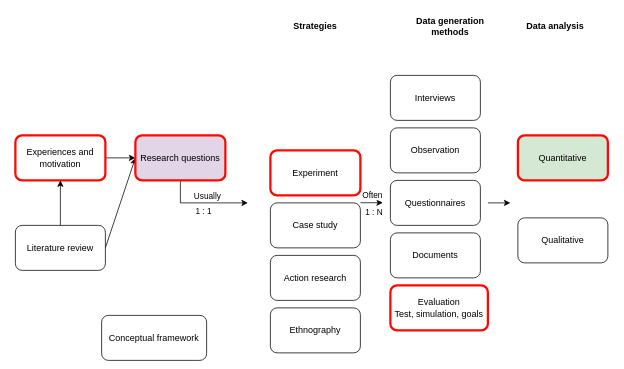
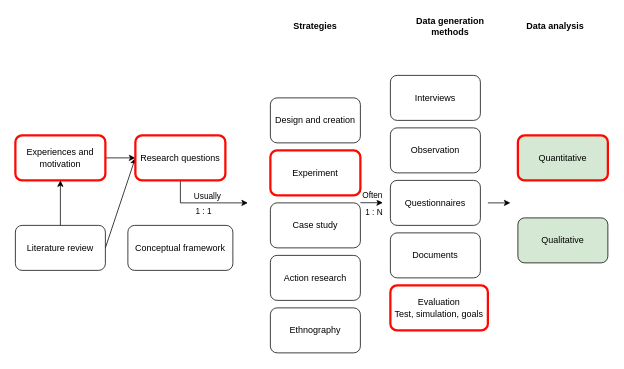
node "Design and creation": added
node "Research questions": fillcolor #e1d5e7 -> #ffffff
node "Qualitative": fillcolor #ffffff -> #d5e8d4
node "Conceptual framework": moved (154, 338) -> (180, 248)
